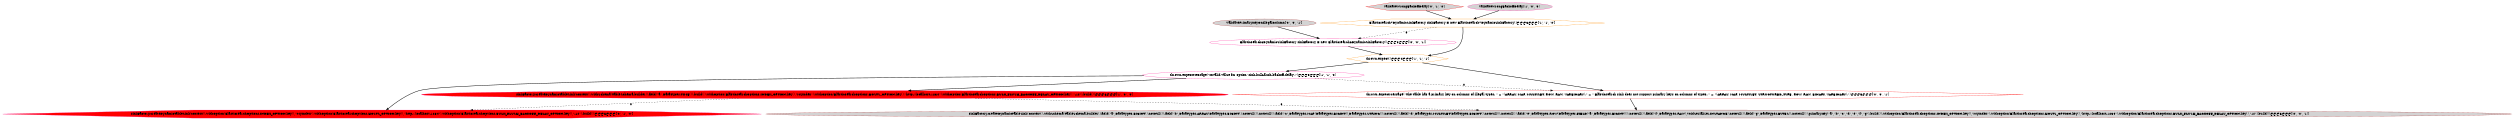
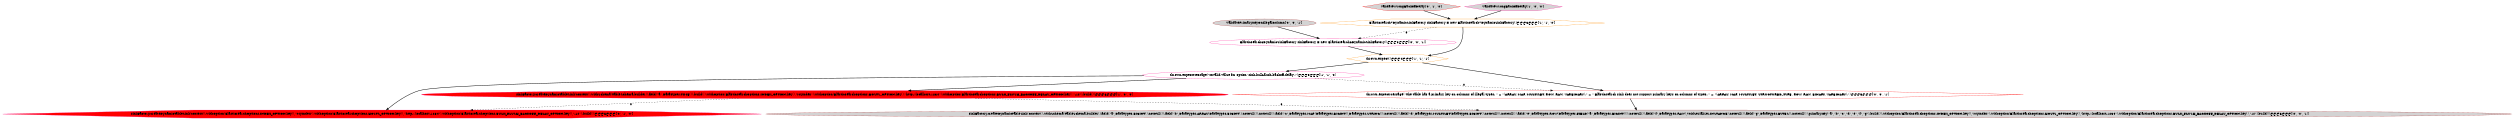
node "validateWrongBackoffDelay['1', '0', '0']": shape ellipse -> hexagon
